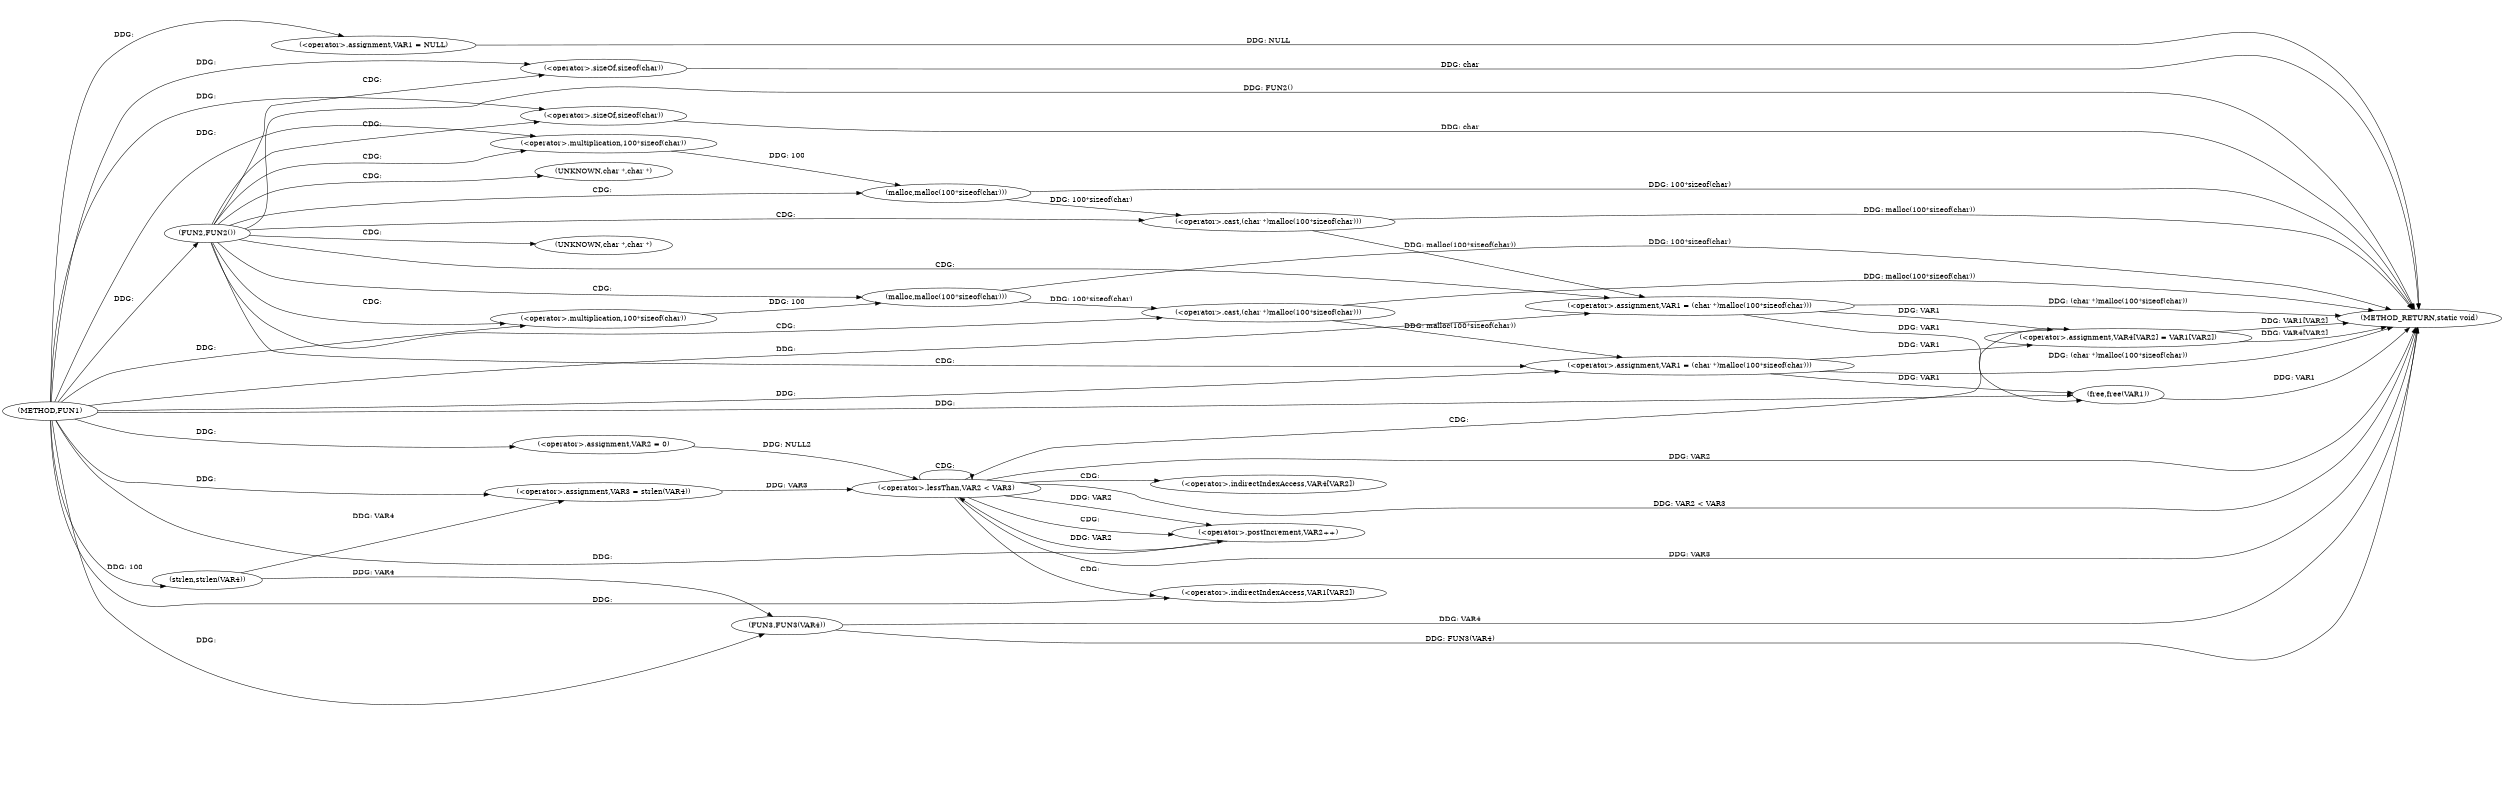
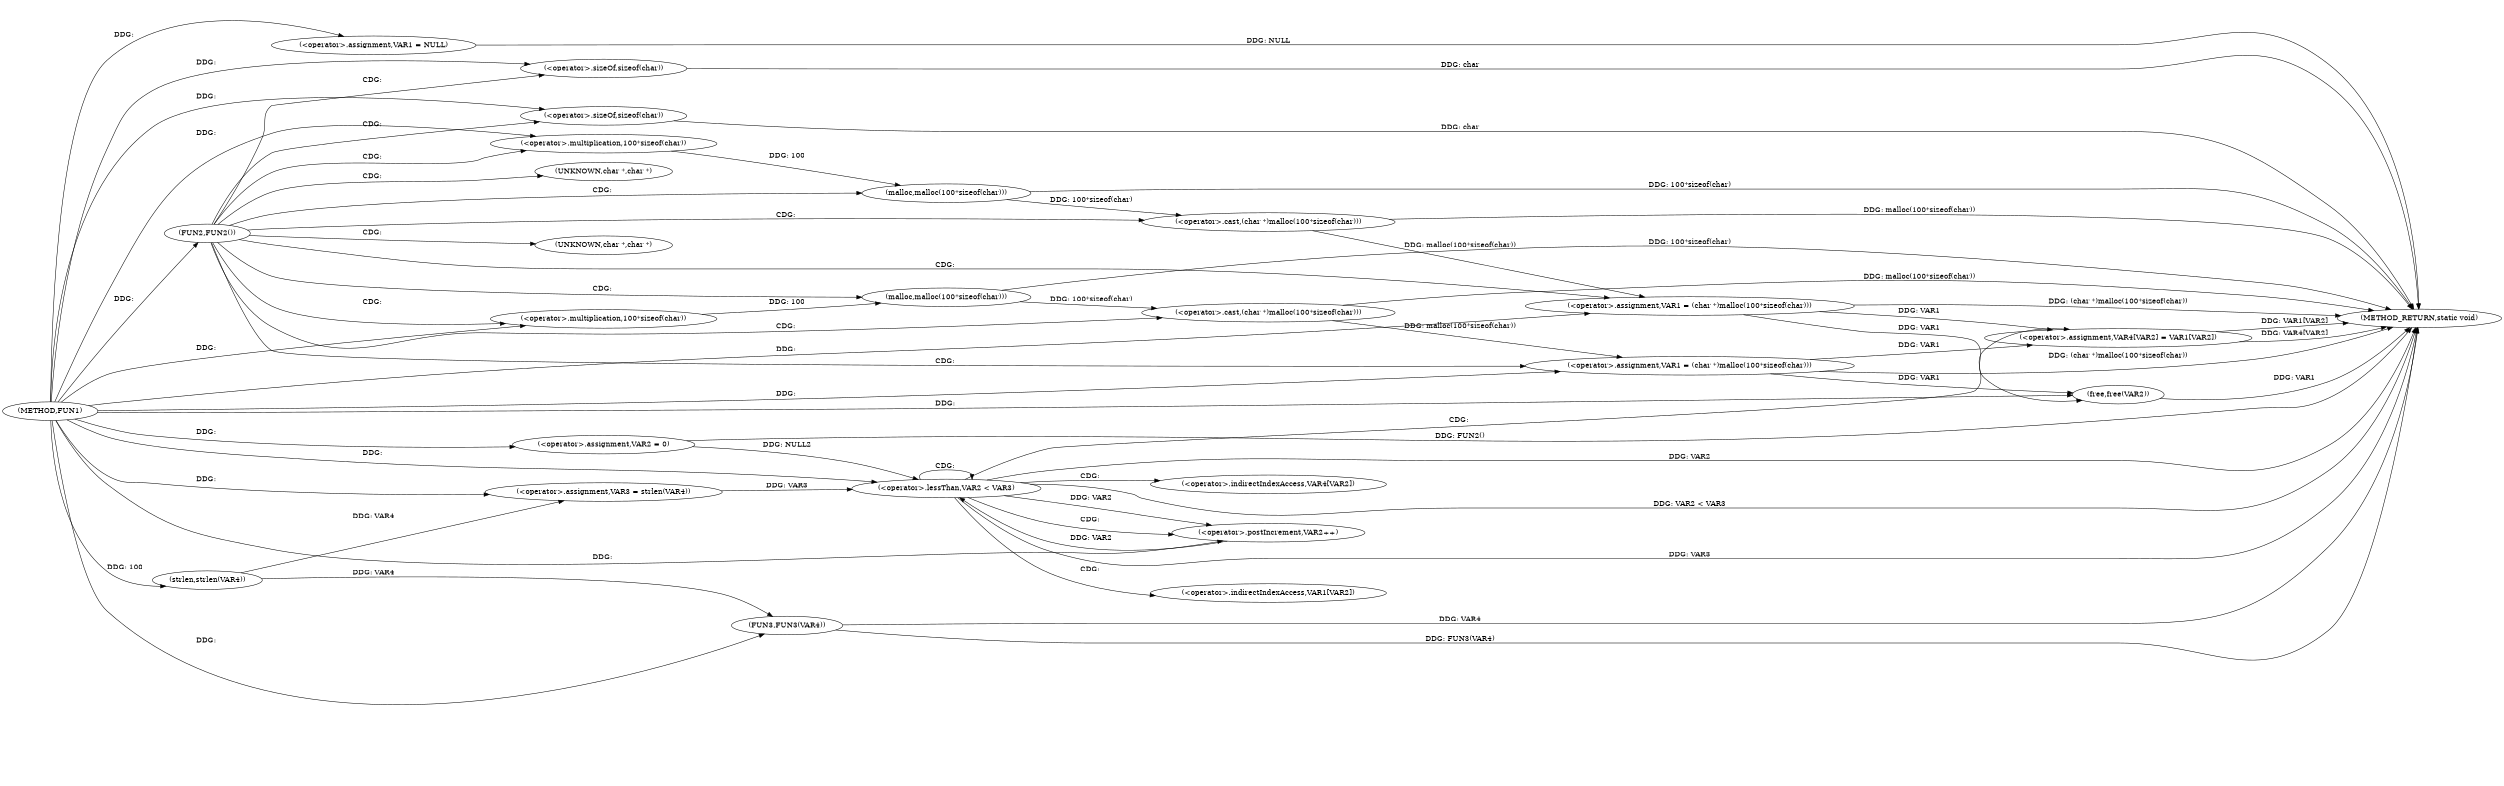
edge "(FUN2,FUN2())" -> "(METHOD_RETURN,static void)": now "(<operator>.assignment,VAR2 = 0)" -> "(METHOD_RETURN,static void)"
node "(free,free(VAR1))": label "(free,free(VAR1))" -> "(free,free(VAR2))"
edge "(METHOD,FUN1)" -> "(<operator>.indirectIndexAccess,VAR1[VAR2])": now "(METHOD,FUN1)" -> "(<operator>.lessThan,VAR2 < VAR3)"
